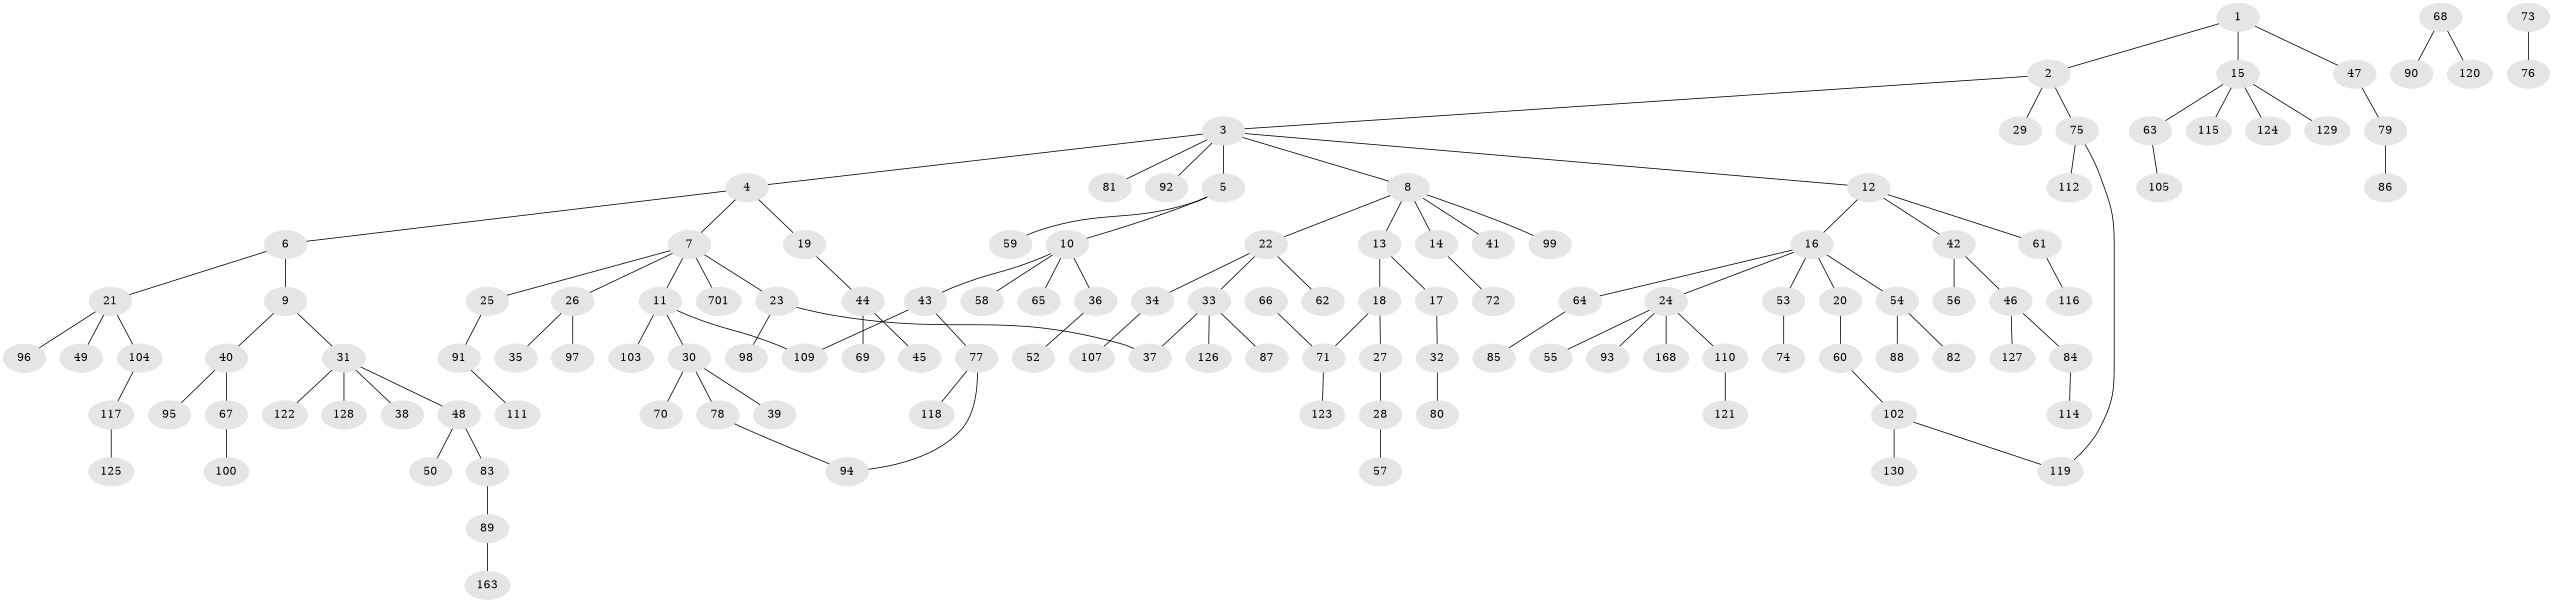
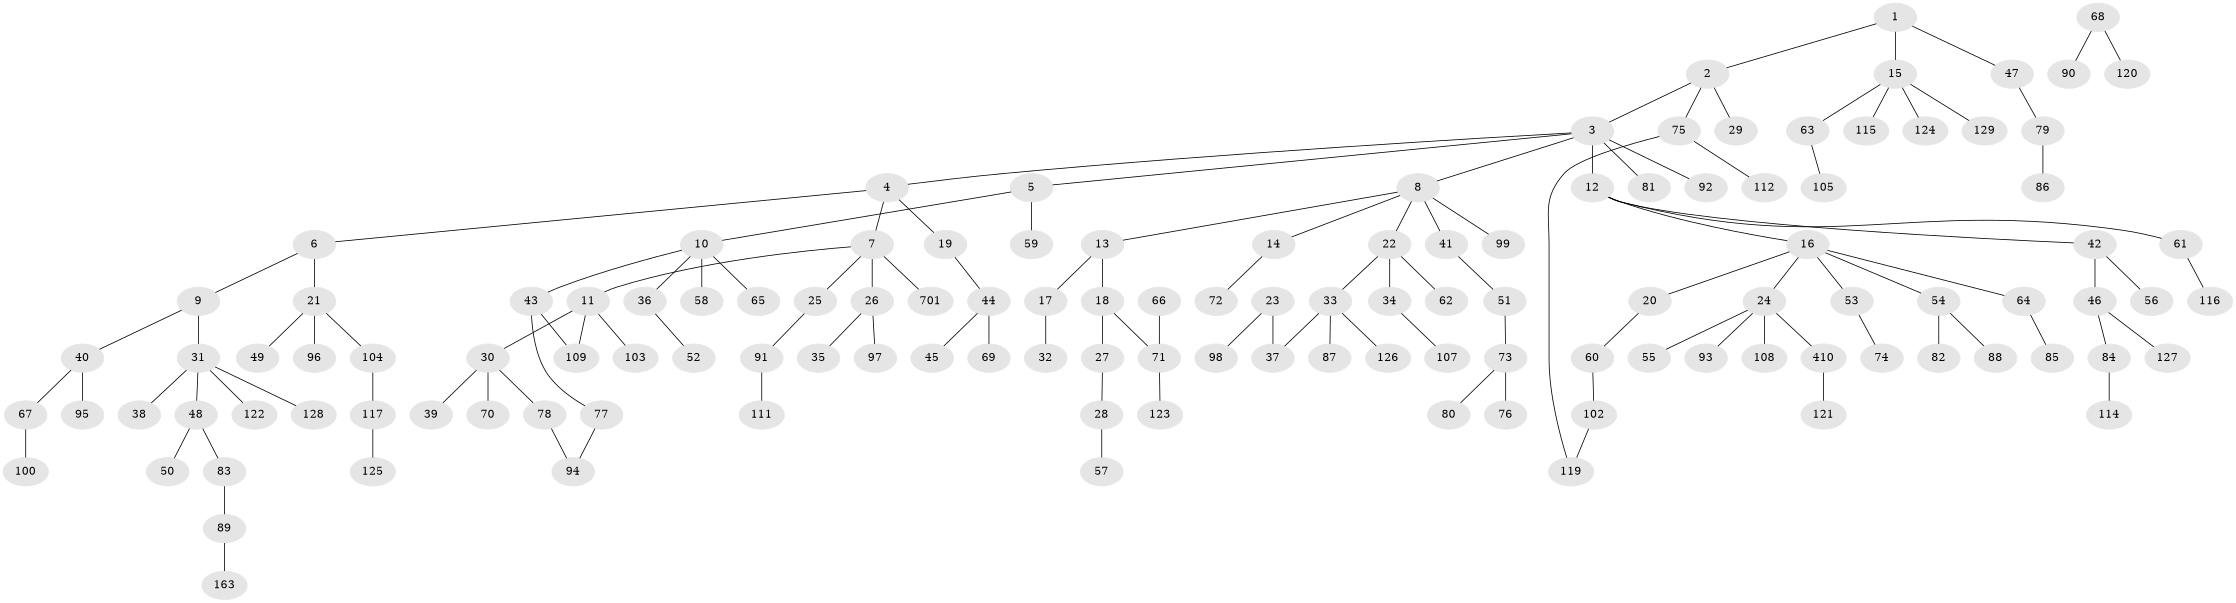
edge "7" -- "23": removed
node "51": added
node "168": label "168" -> "108"
node "110": label "110" -> "410"
edge "32" -- "80": now "73" -- "80"
node "118": removed
node "130": removed
